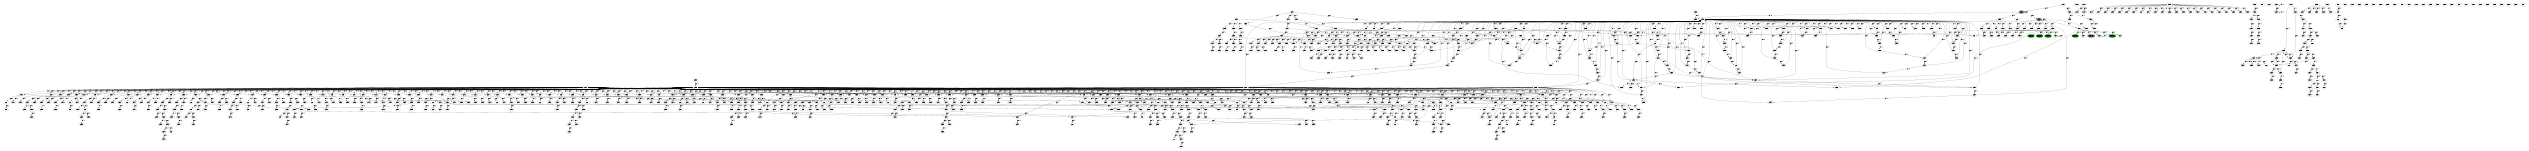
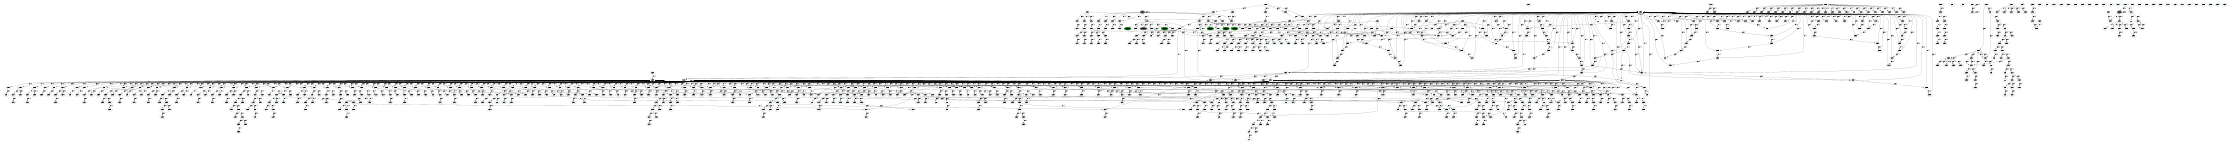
edge "Ssh" -> "SST": removed, label "ptr(1)"
